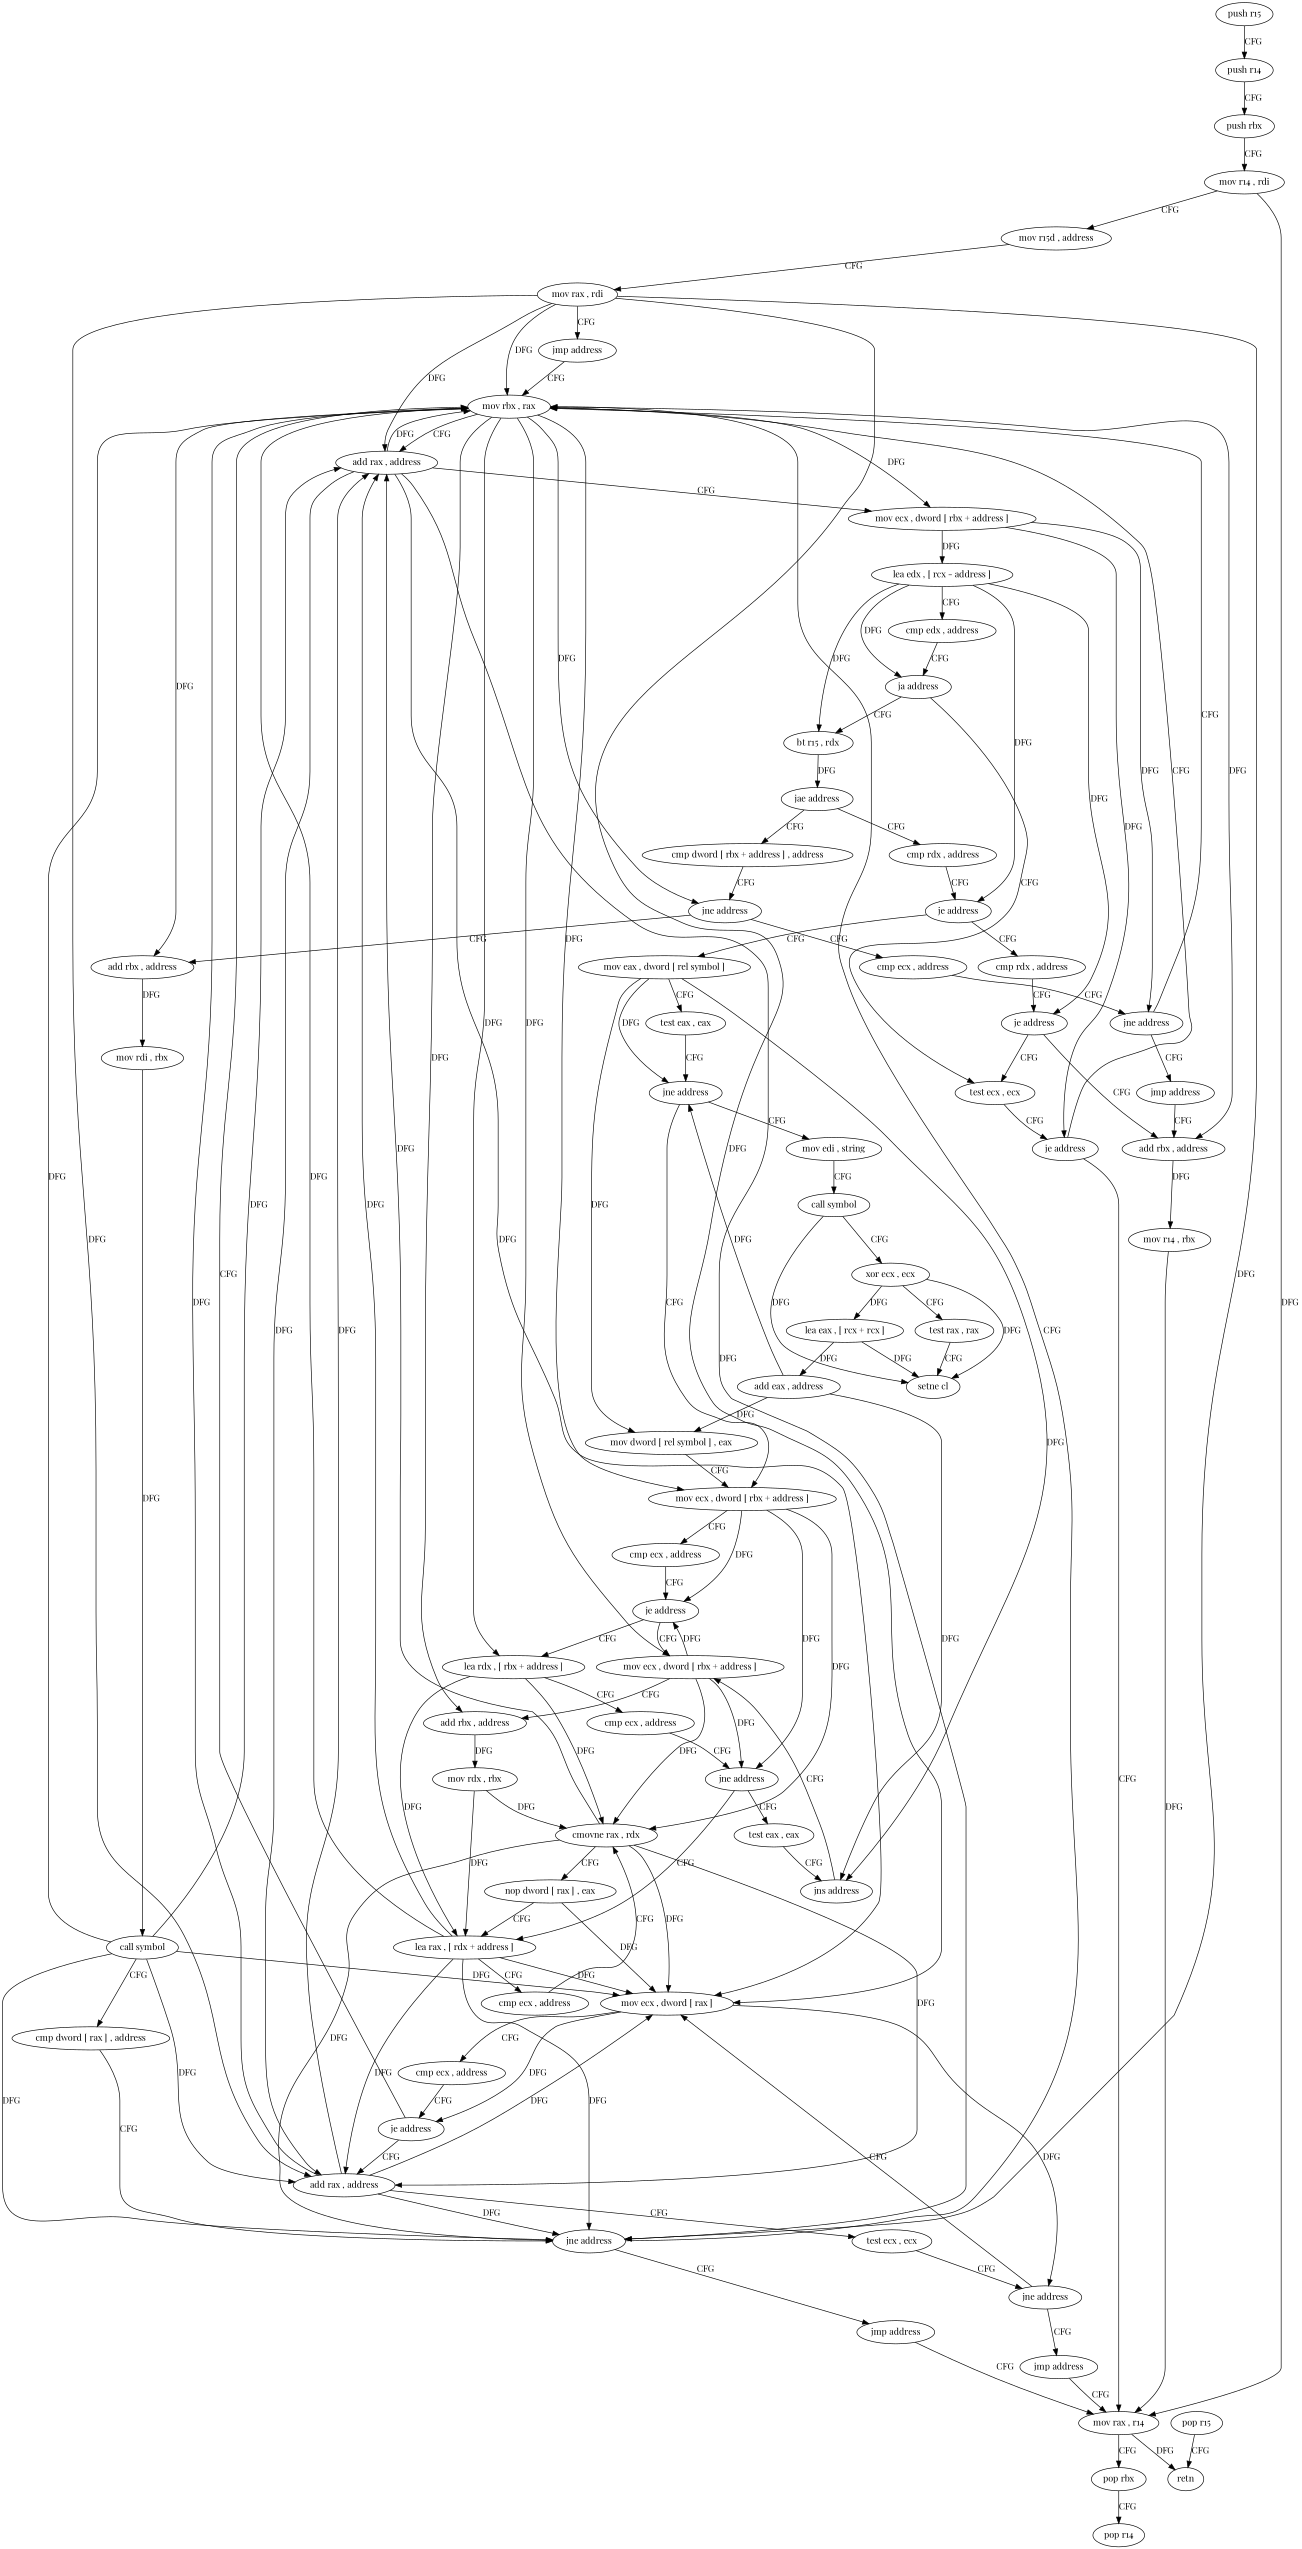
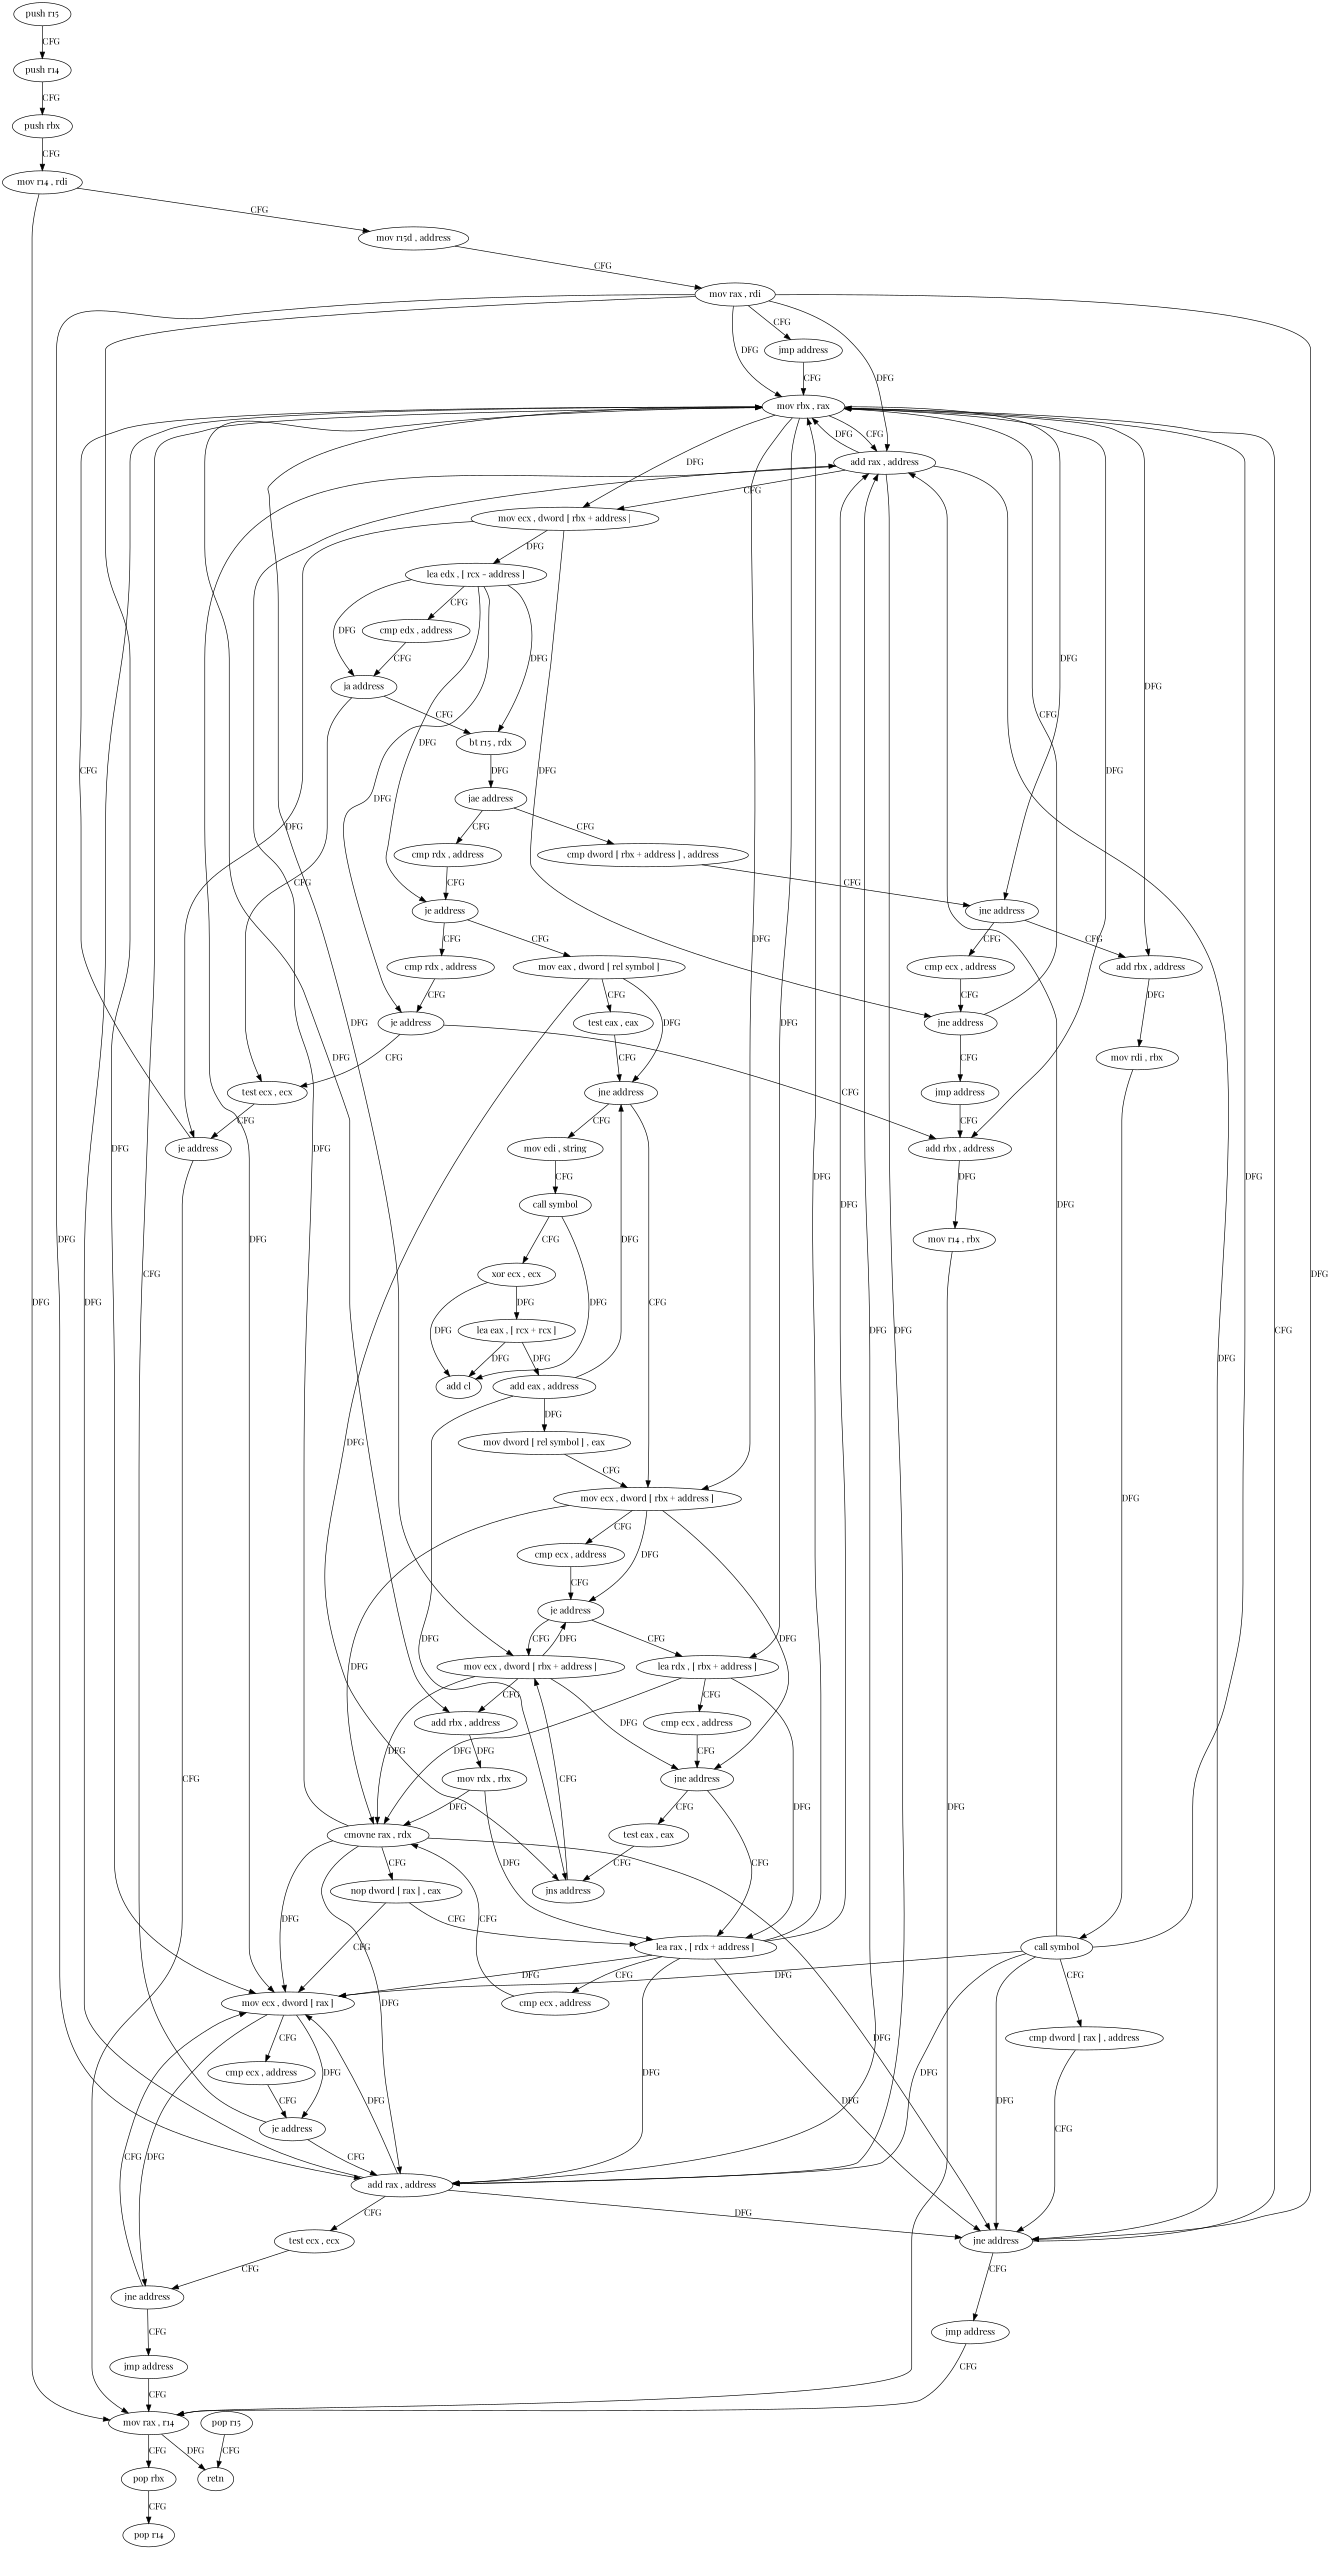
edge "mov eax , dword [ rel symbol ]" -> "mov dword [ rel symbol ] , eax": removed, label "DFG"
node "test rax , rax": removed
node "setne cl": label "setne cl" -> "add cl"
edge "nop dword [ rax ] , eax" -> "mov ecx , dword [ rax ]": label "DFG" -> "CFG"
